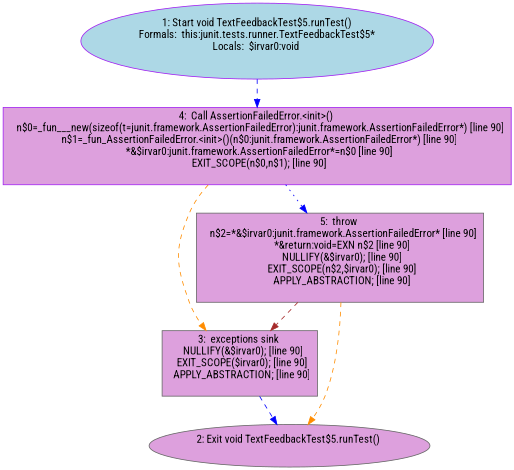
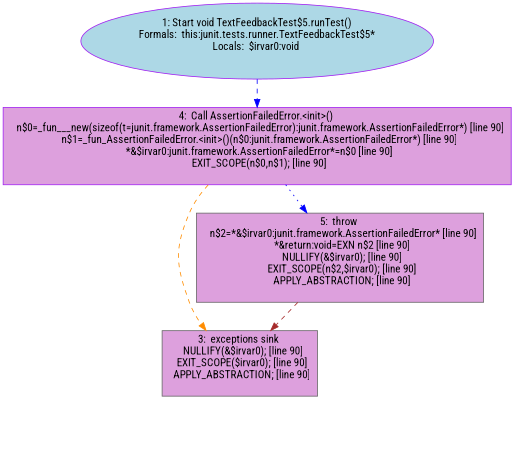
node "2: Exit void TextFeedbackTest$5.runTest()": removed
